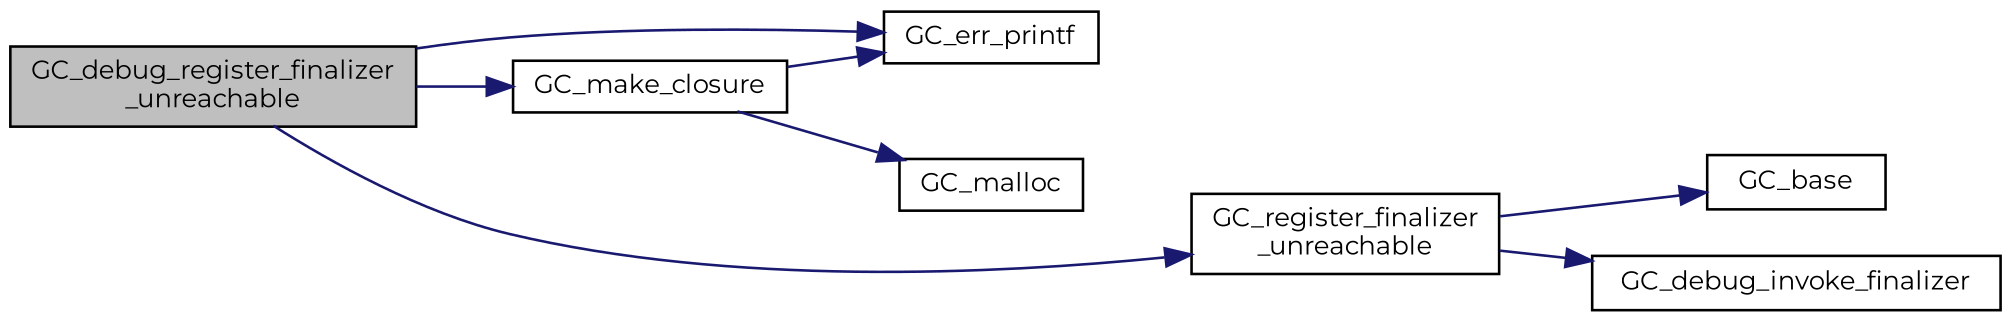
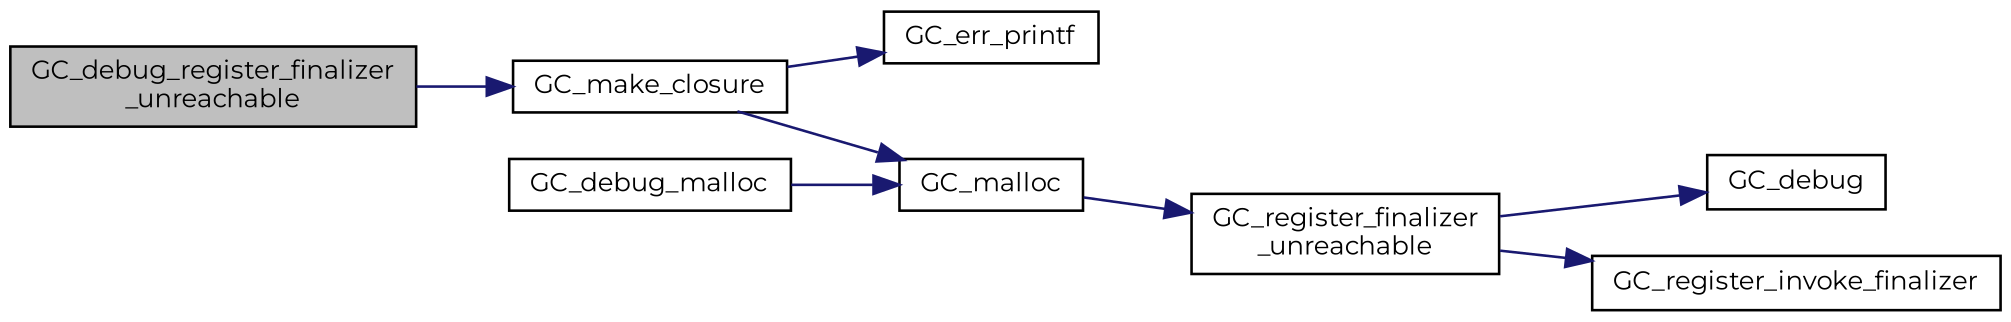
edge "GC_debug_register_finalizer _unreachable" -> "GC_err_printf": removed
node "GC_base": label "GC_base" -> "GC_debug"
node "GC_debug_malloc": added
edge "GC_debug_register_finalizer _unreachable" -> "GC_register_finalizer _unreachable": now "GC_malloc" -> "GC_register_finalizer _unreachable"
node "GC_debug_invoke_finalizer": label "GC_debug_invoke_finalizer" -> "GC_register_invoke_finalizer"
